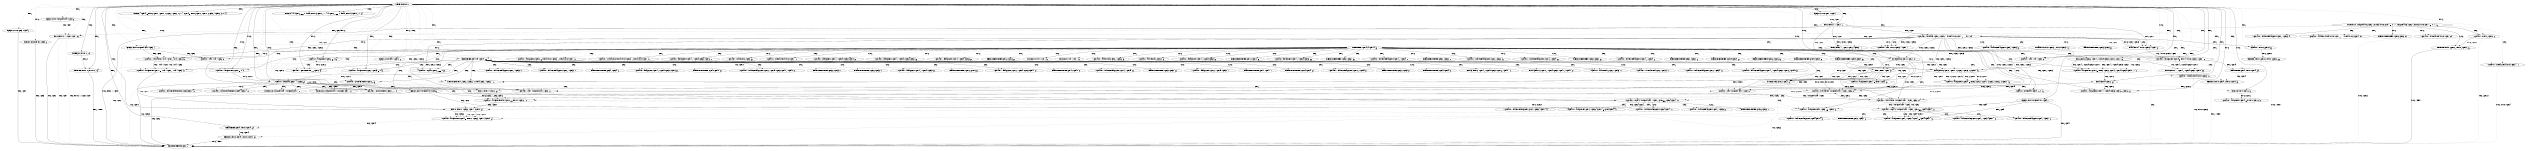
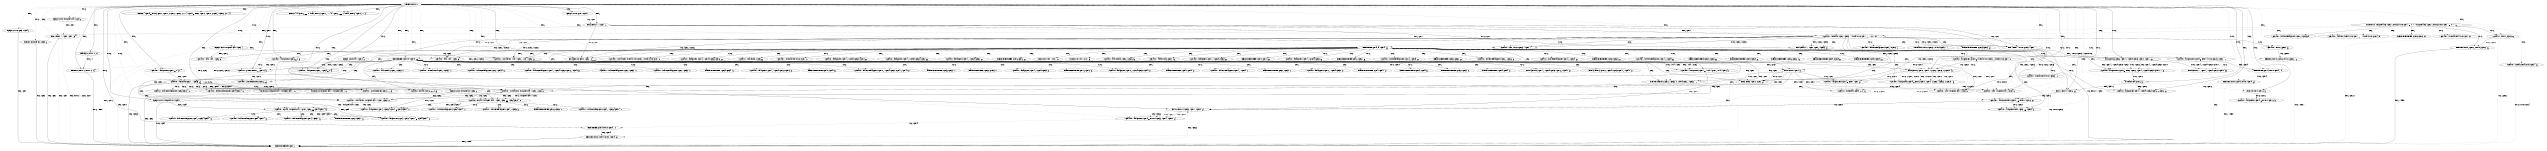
node "(<operator>.indirectFieldAccess,VAR12->VAR29)": removed
edge "(<operator>.postDecrement,VAR18--)" -> "(<operator>.assignment,VAR18 = 0)": now "(<operator>.postDecrement,VAR18--)" -> "(<operator>.equals,VAR18-- == 0)"
